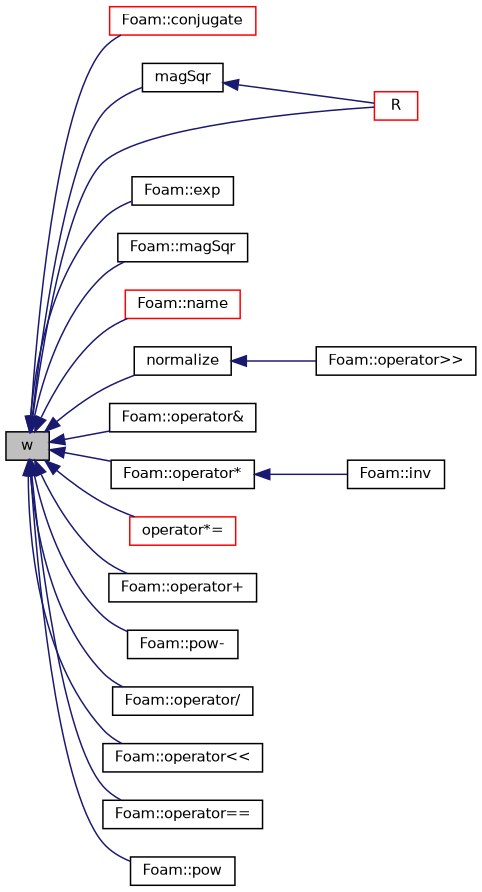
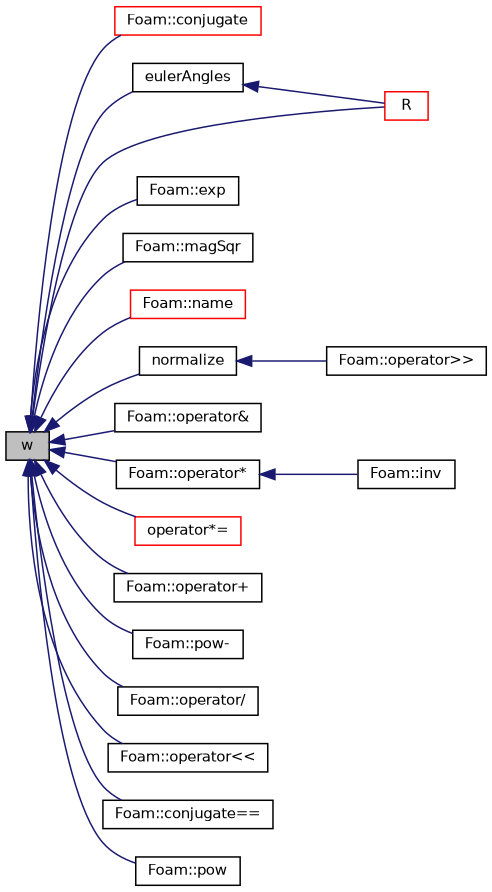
node "magSqr": label "magSqr" -> "eulerAngles"
node "Foam::operator==": label "Foam::operator==" -> "Foam::conjugate=="
